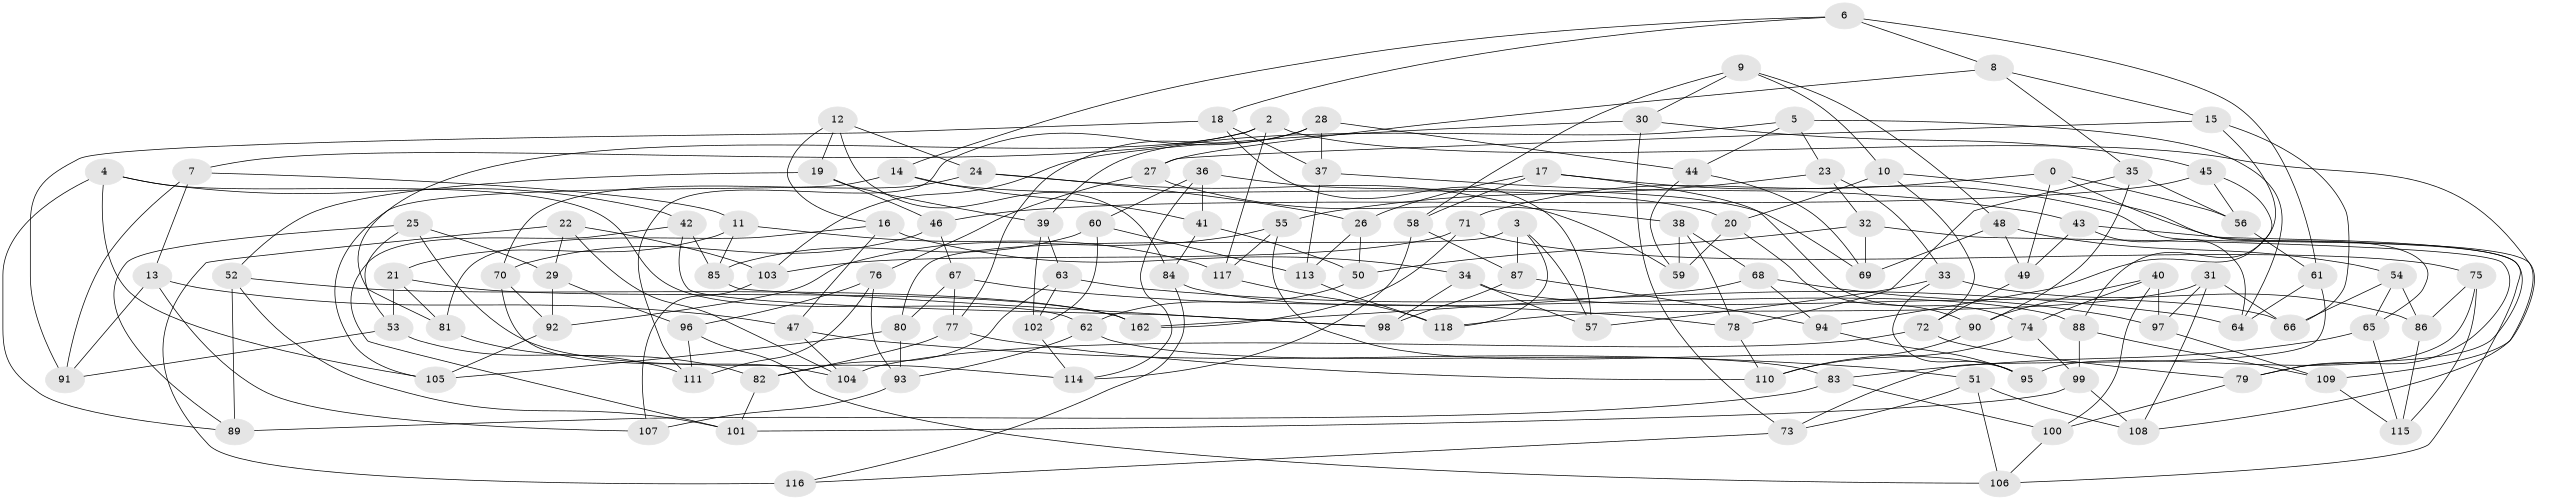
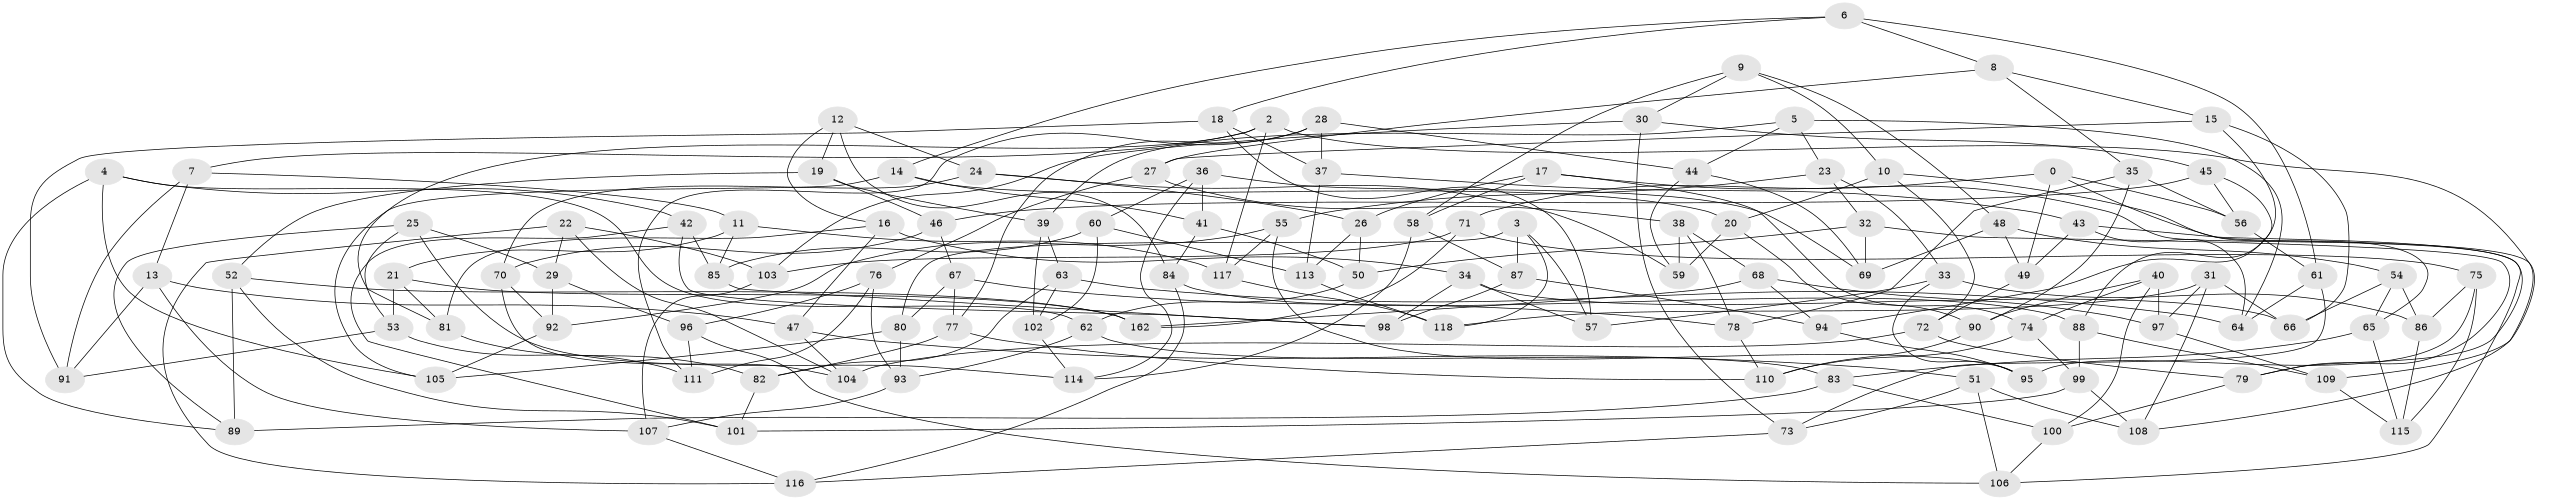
edge "107" -- "116": added
